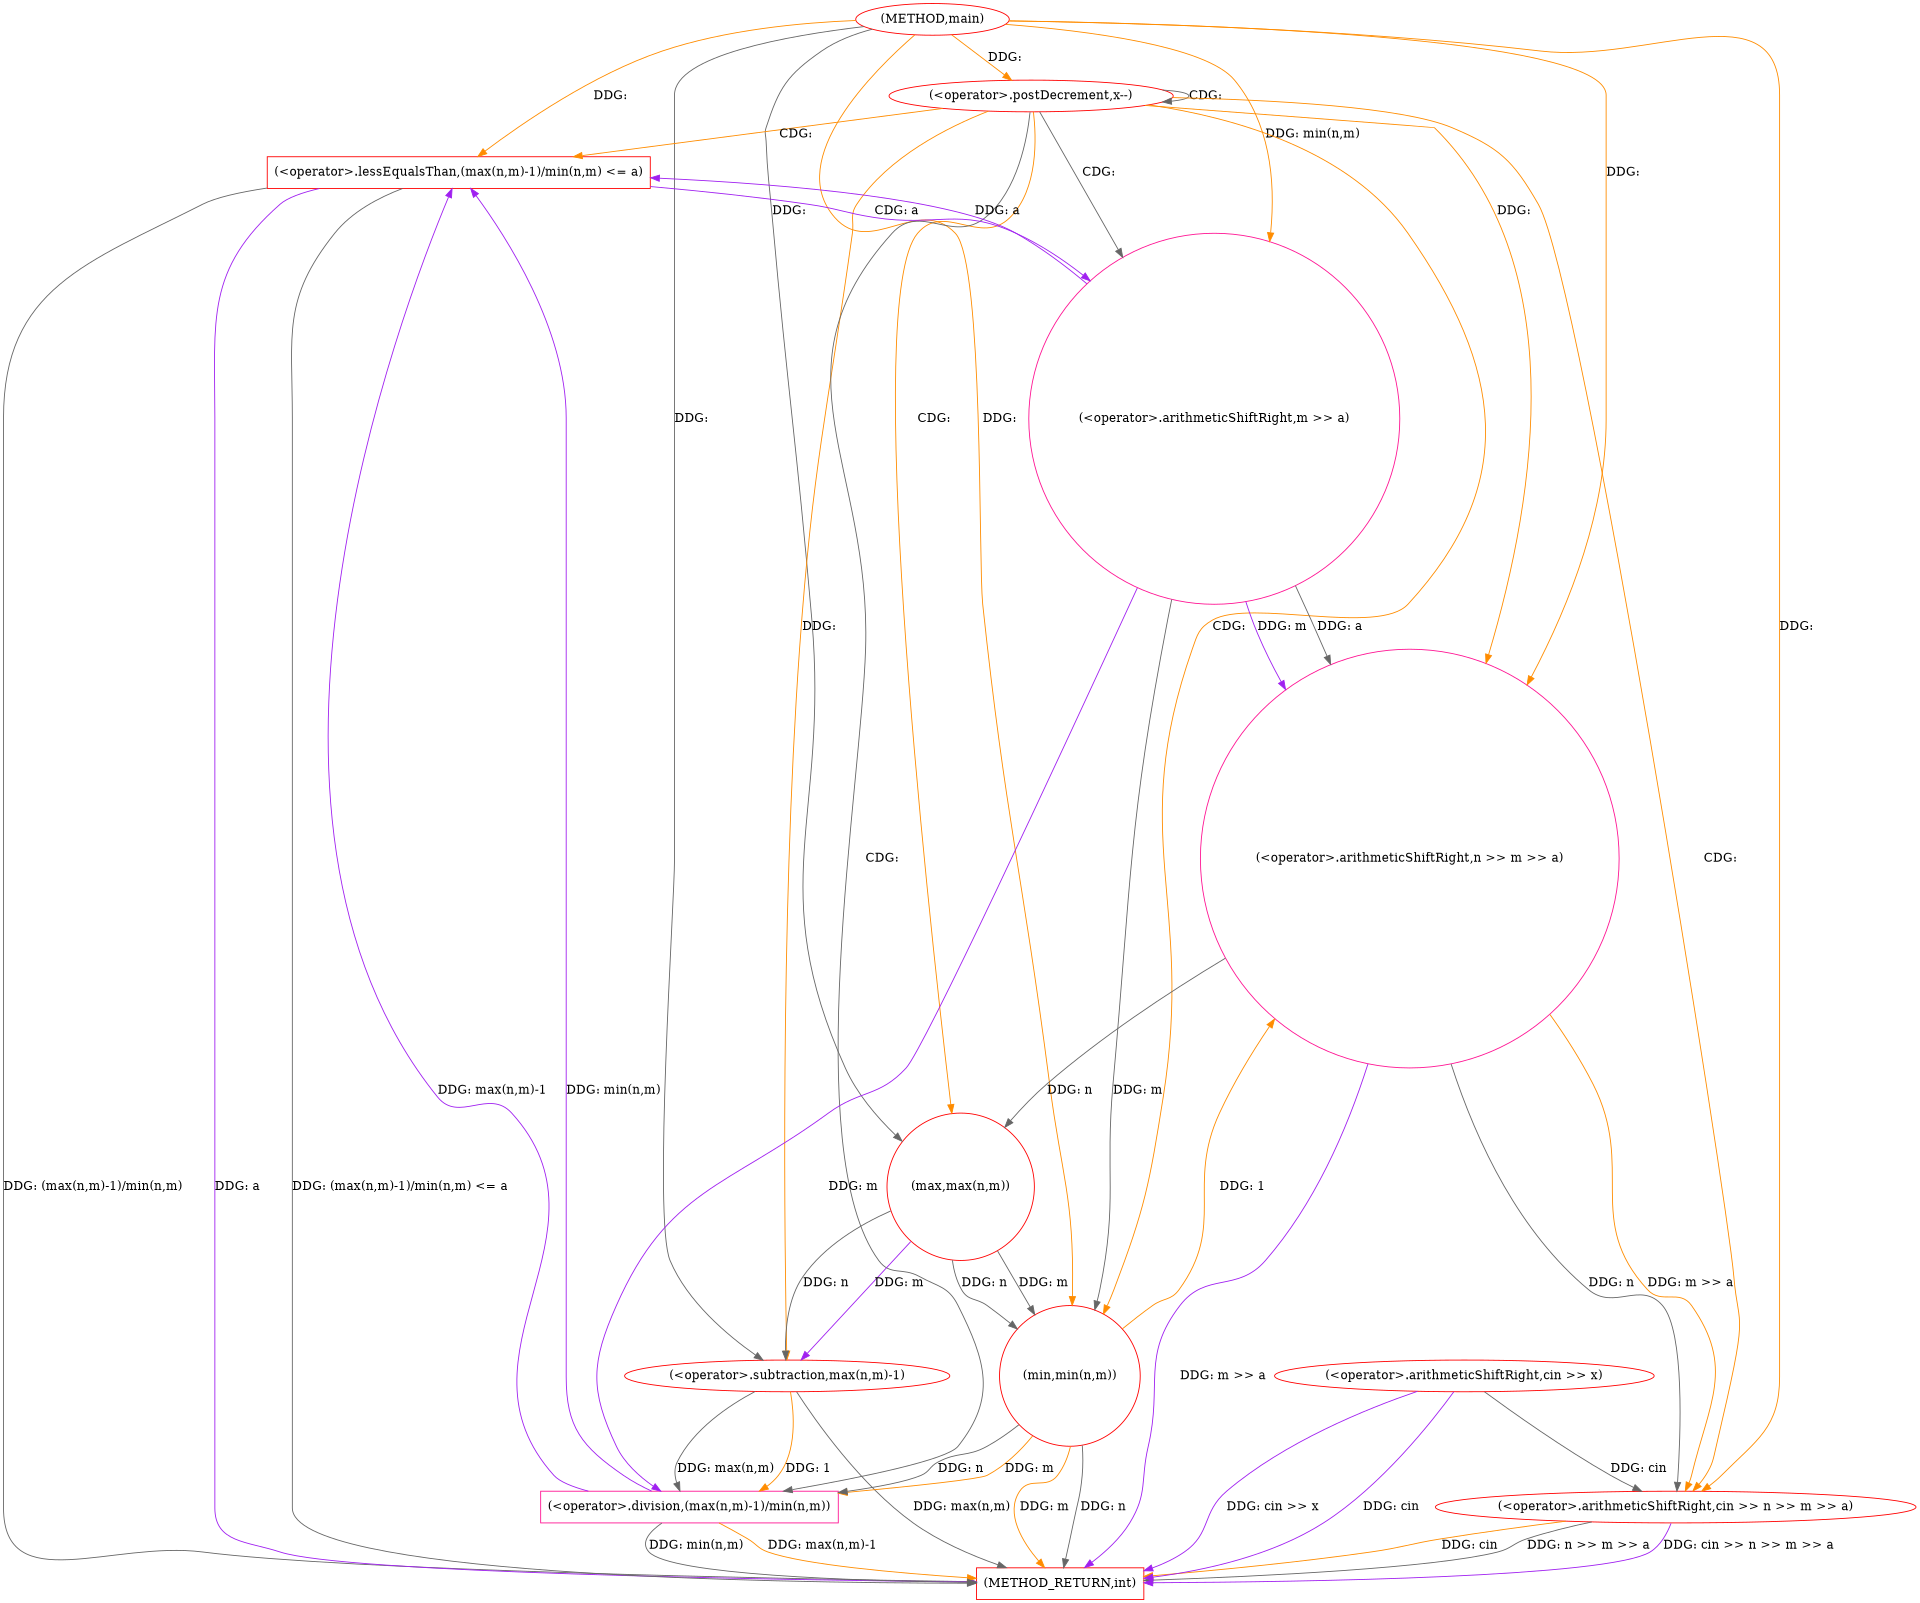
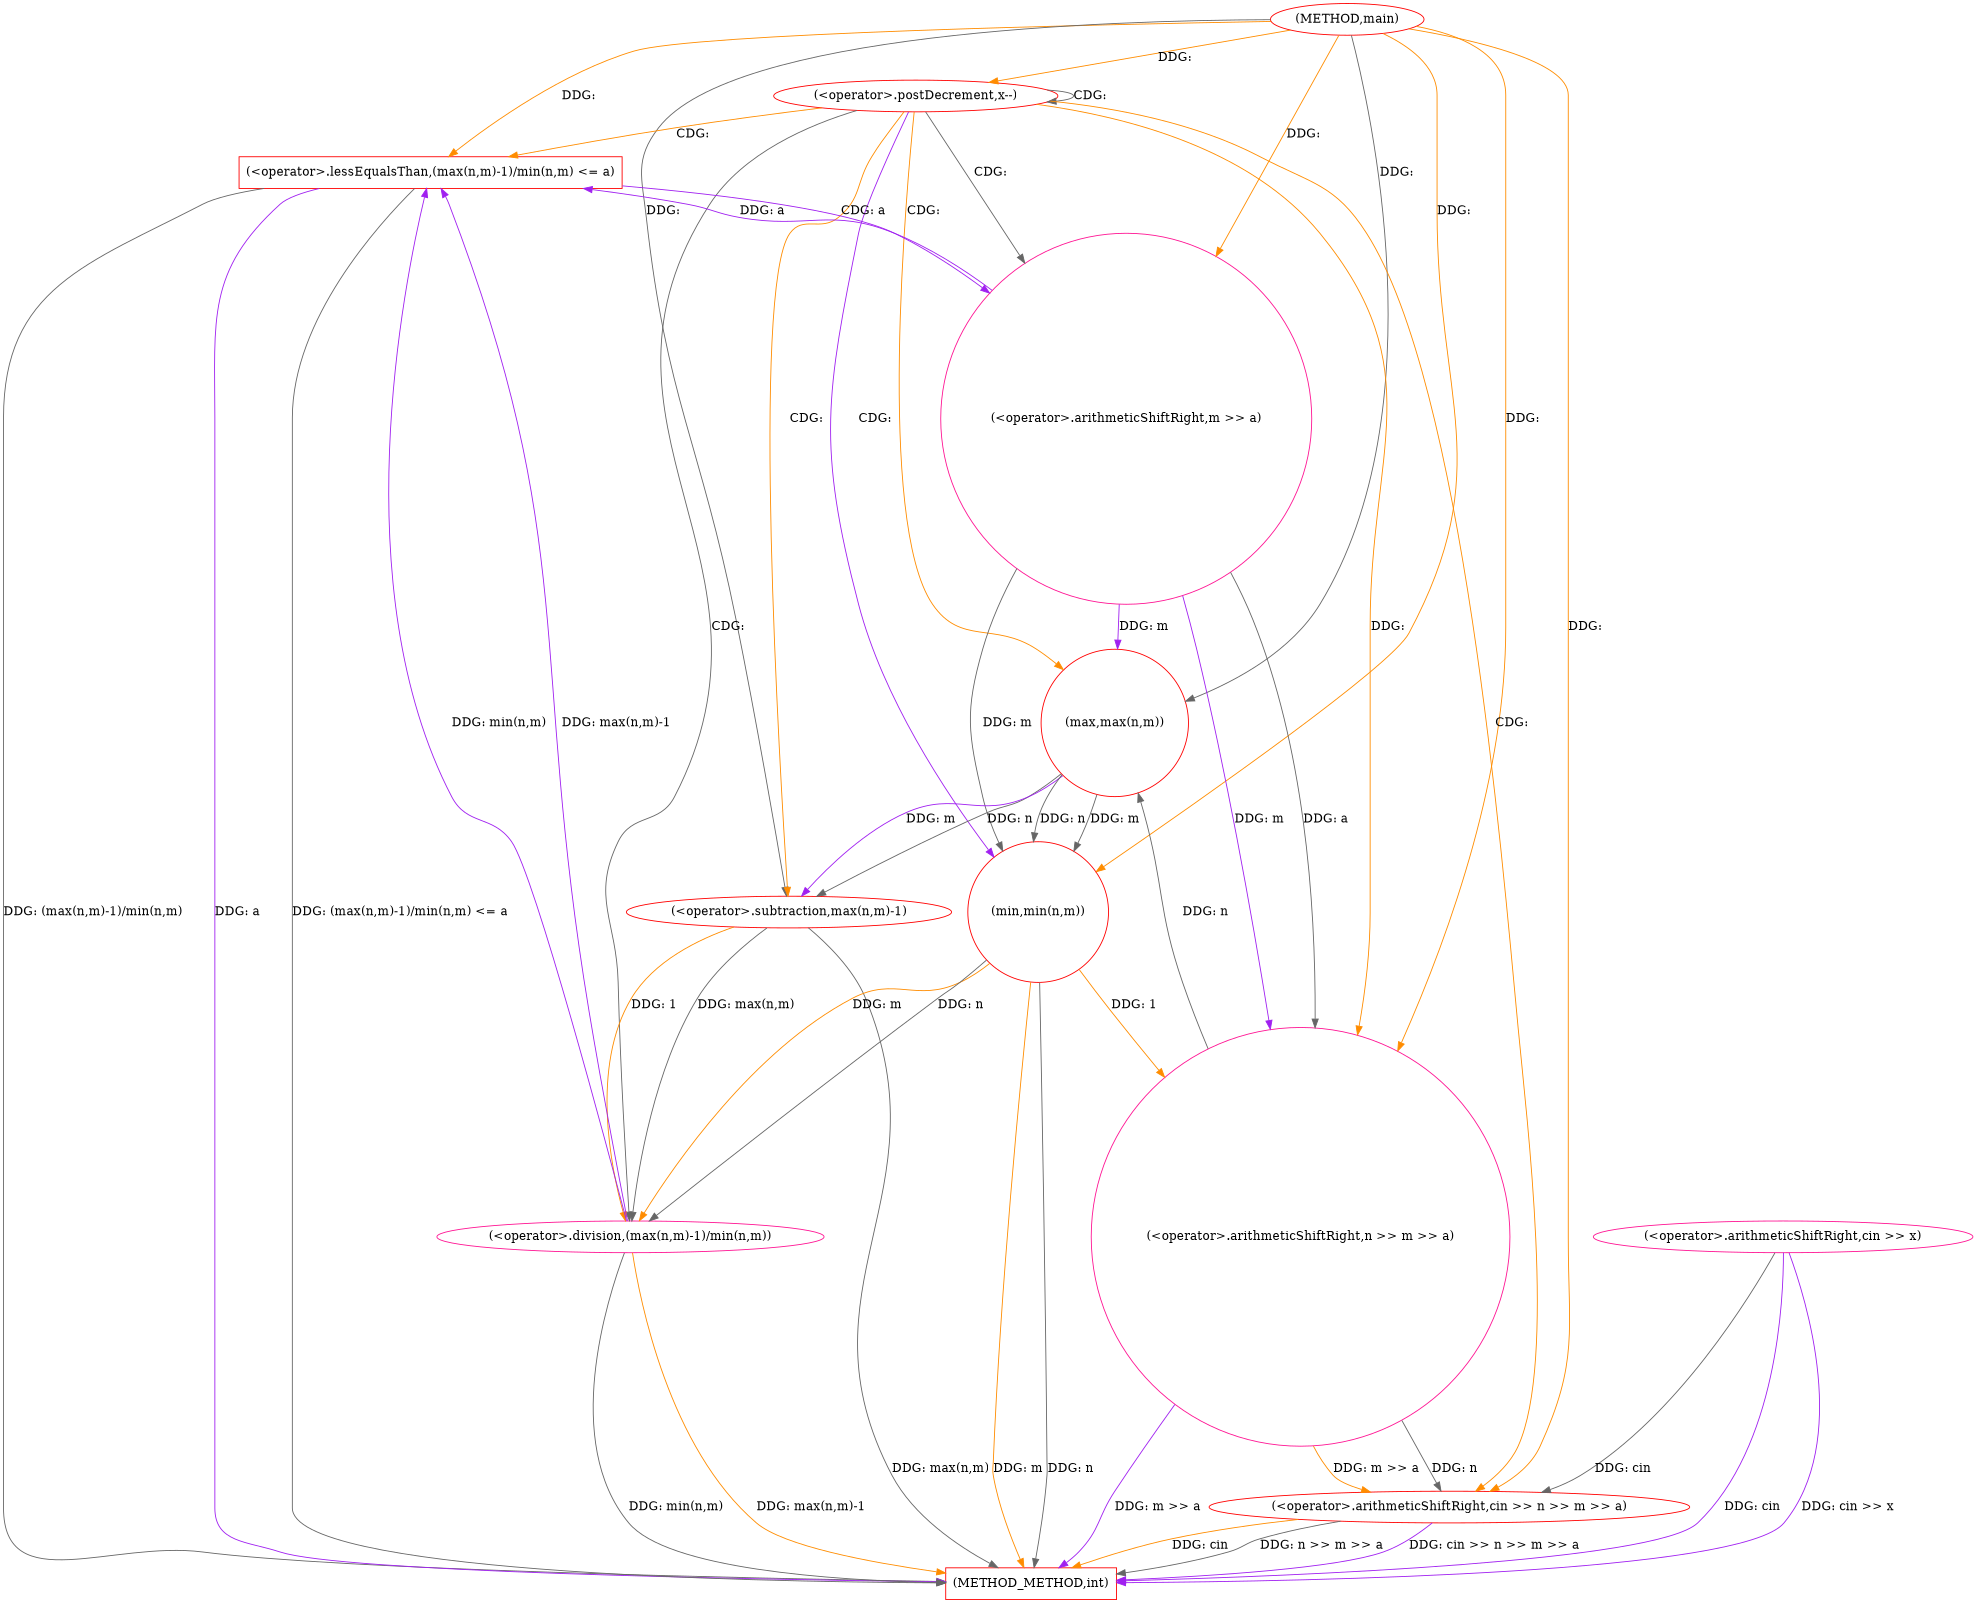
edge "(METHOD,main)" -> "(<operator>.arithmeticShiftRight,m >> a)": label "DDG: min(n,m)" -> "DDG: "
edge "(<operator>.postDecrement,x--)" -> "(min,min(n,m))": color darkorange -> purple
edge "(<operator>.postDecrement,x--)" -> "(<operator>.subtraction,max(n,m)-1)": label "DDG: " -> "CDG: "
edge "(<operator>.arithmeticShiftRight,m >> a)" -> "(<operator>.division,(max(n,m)-1)/min(n,m))": now "(<operator>.arithmeticShiftRight,m >> a)" -> "(max,max(n,m))"
node "(<operator>.arithmeticShiftRight,cin >> x)": color red -> deeppink
node "(<operator>.division,(max(n,m)-1)/min(n,m))": shape box -> ellipse
node "(METHOD_RETURN,int)": label "(METHOD_RETURN,int)" -> "(METHOD_METHOD,int)"
